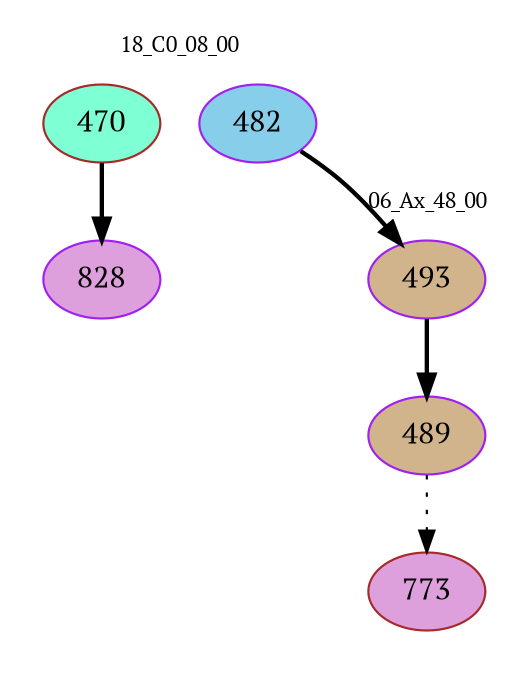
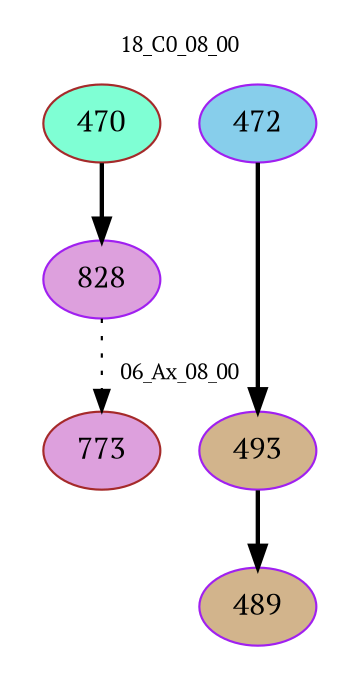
node "482": label "482" -> "472"
cluster "06_Ax_48_00": label "06_Ax_48_00" -> "06_Ax_08_00"
edge "489" -> "773": now "828" -> "773"
